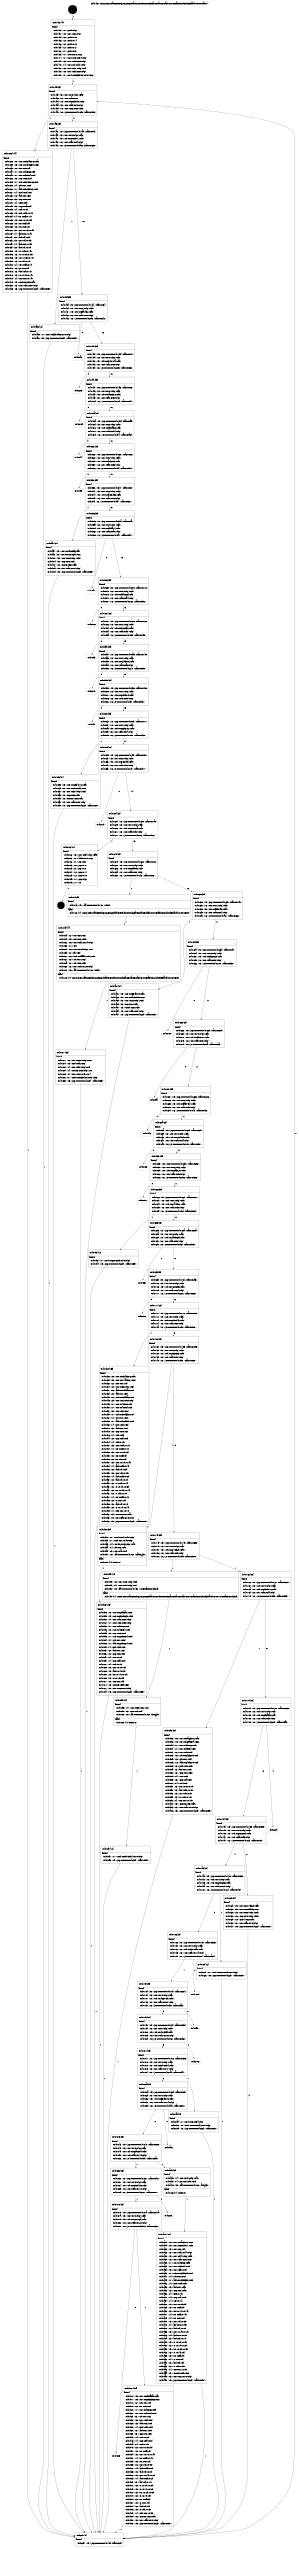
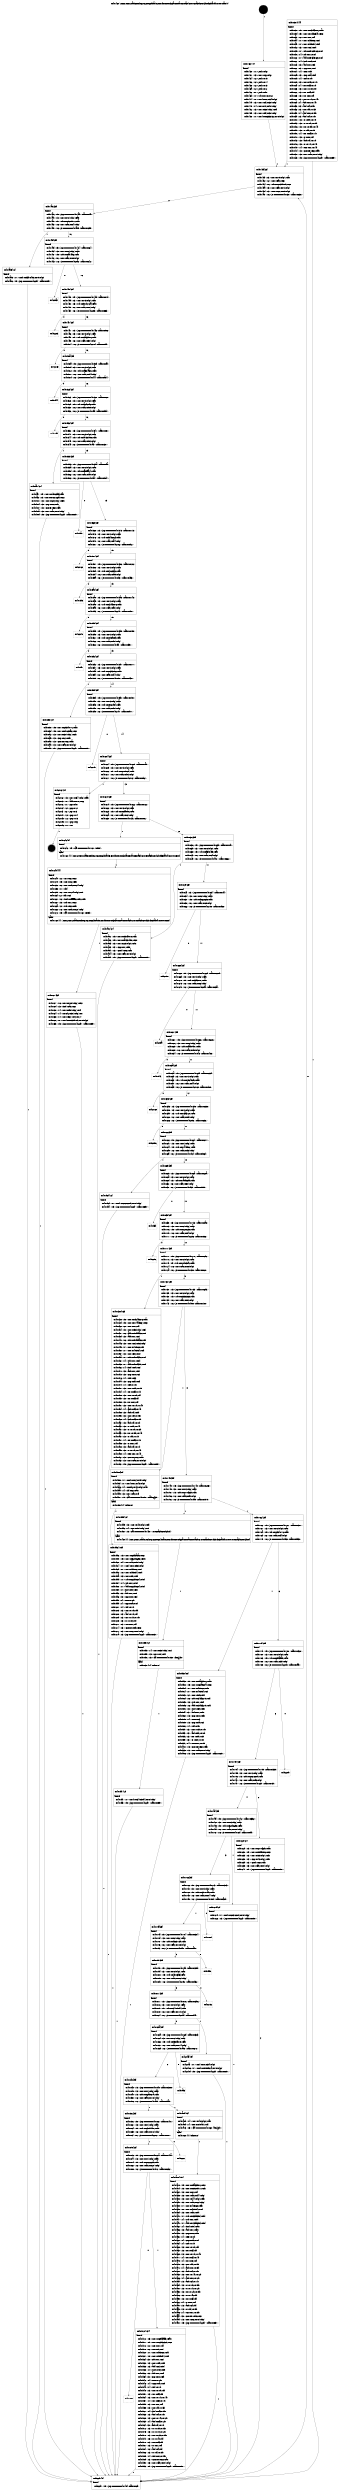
edge "0x40148f [23]" -> "0x401c98 [144]": reversed
